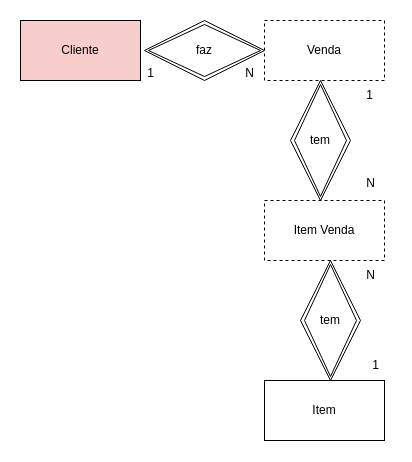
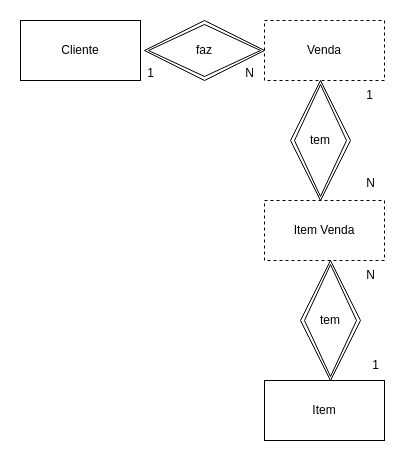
node "Cliente": fillcolor #f8cecc -> #ffffff
